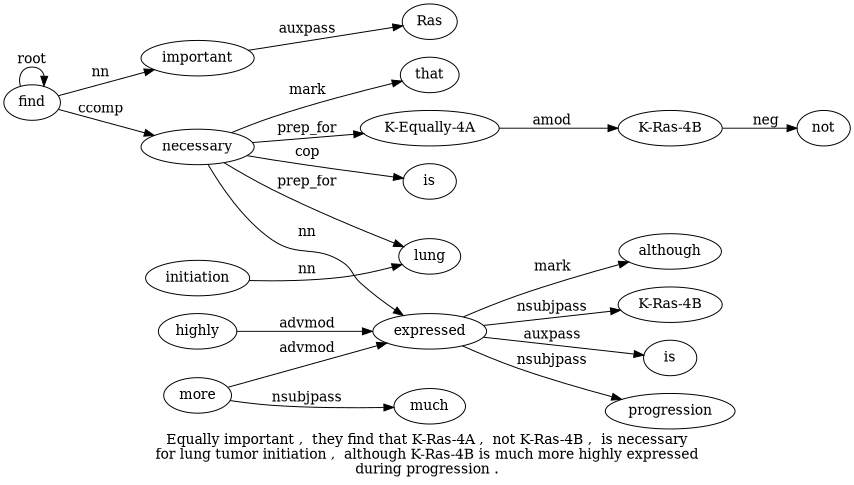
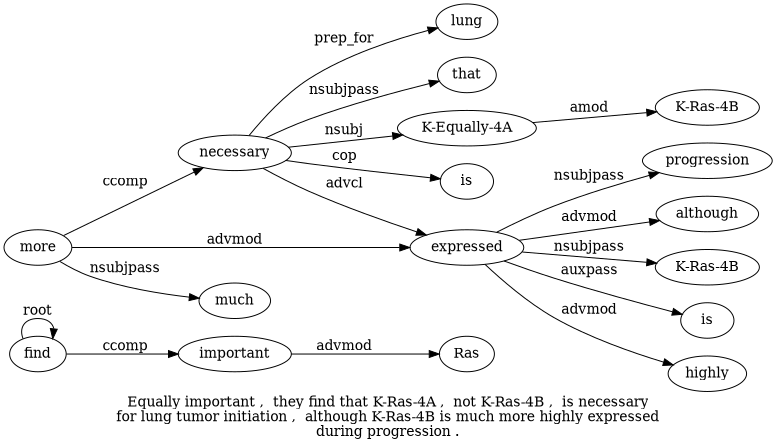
edge "important" -> "Ras": label "auxpass" -> "advmod"
edge "find" -> "important": label "nn" -> "ccomp"
edge "necessary" -> "that": label "mark" -> "nsubjpass"
edge "find" -> "necessary": now "more" -> "necessary"
node "not": removed
edge "necessary" -> "K-Equally-4A": label "prep_for" -> "nsubj"
edge "necessary" -> "expressed": label "nn" -> "advcl"
edge "expressed" -> "although": label "mark" -> "advmod"
node "initiation": removed
edge "highly" -> "expressed": reversed
